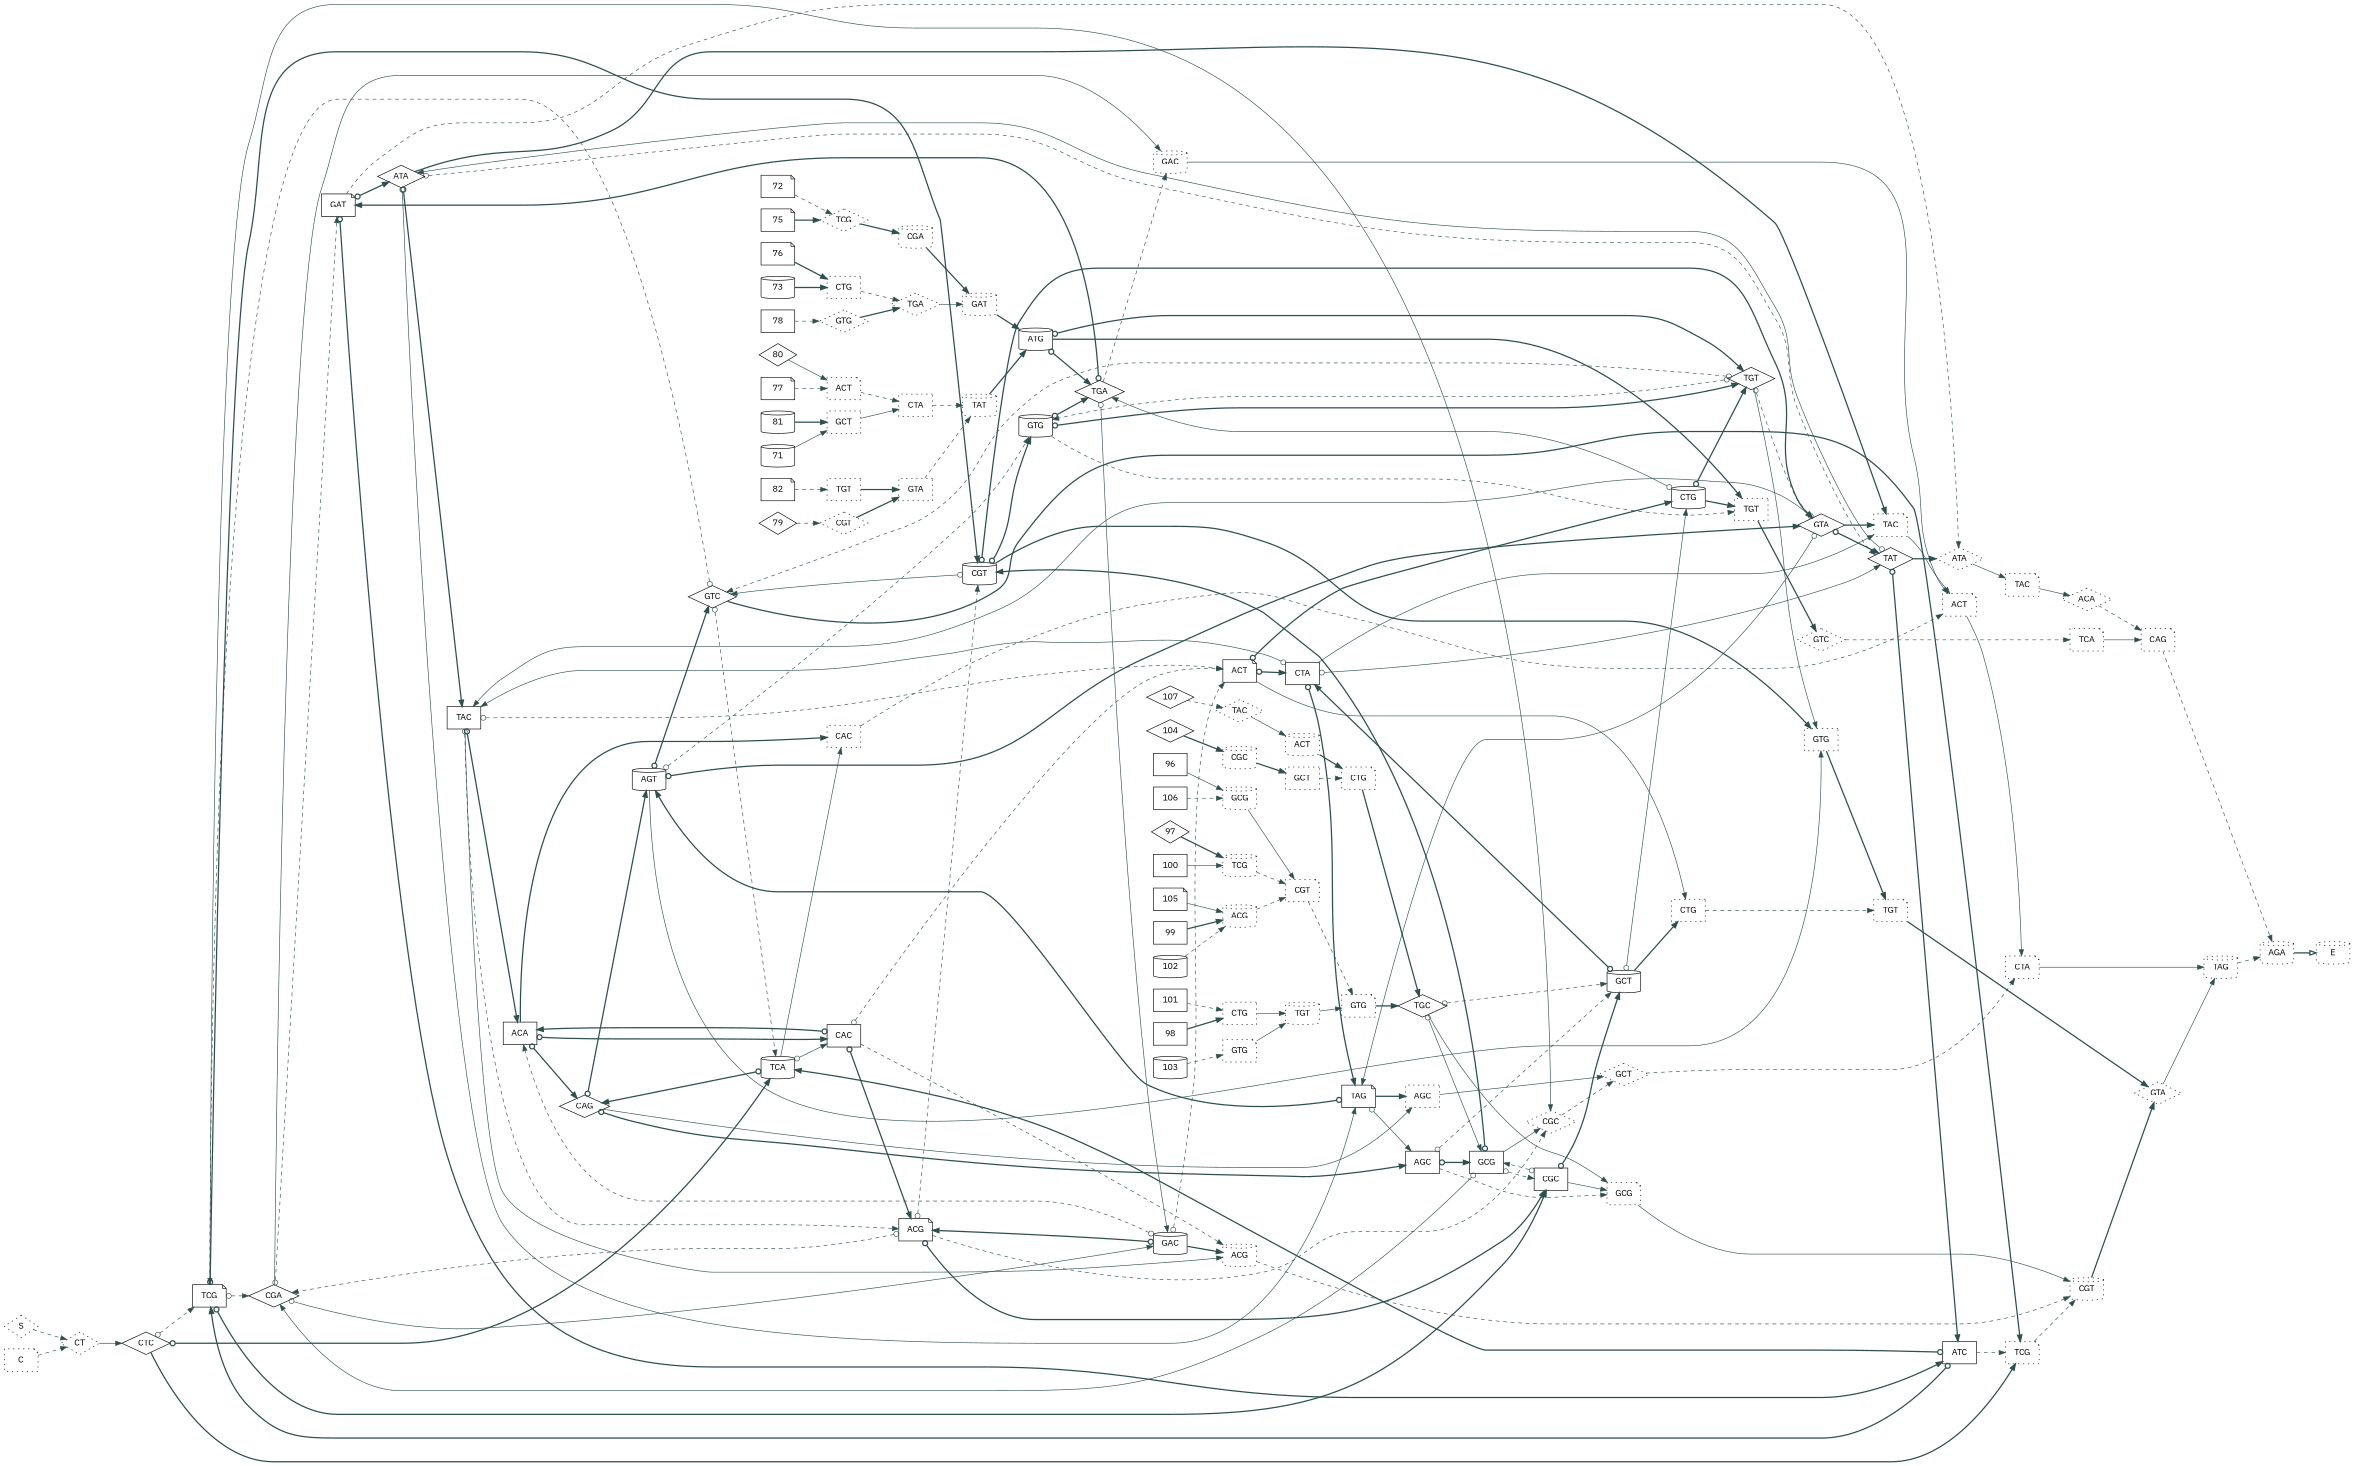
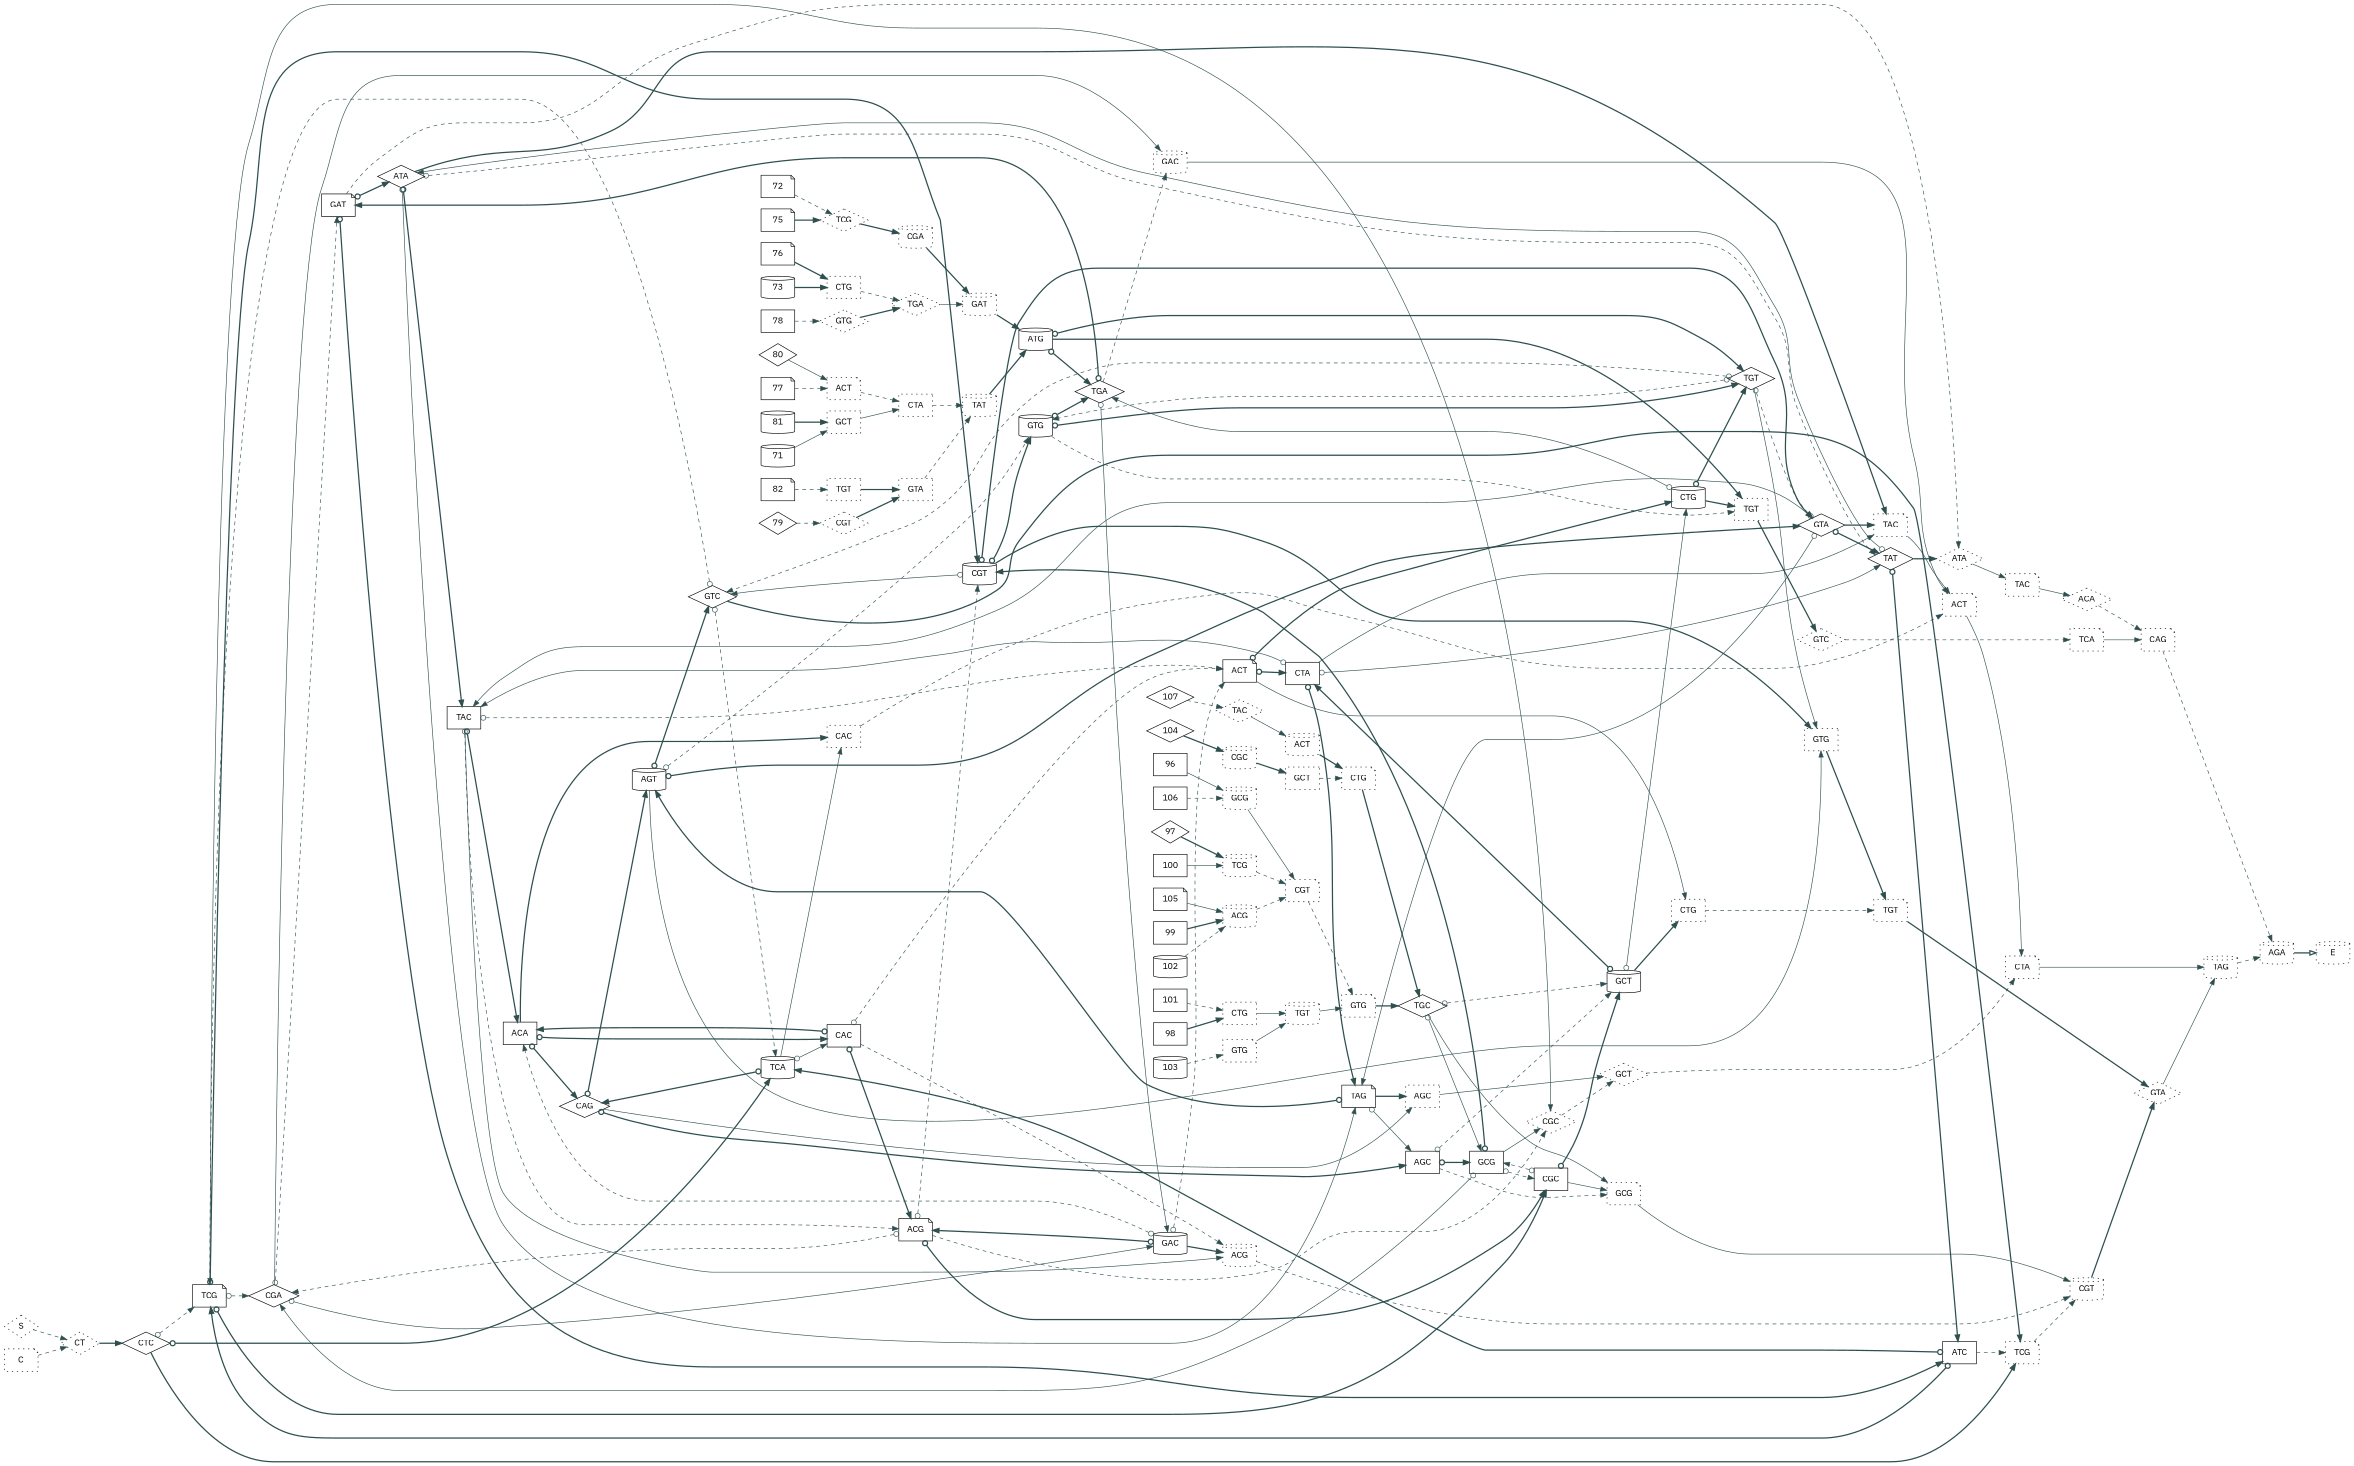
edge "CT" -> "CTC": style solid -> bold
